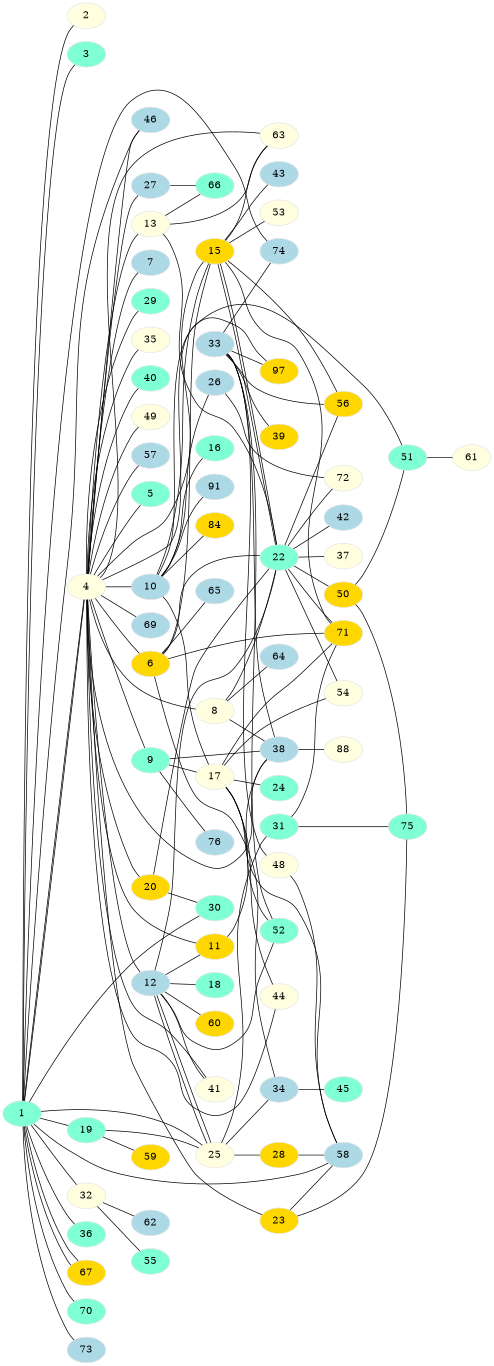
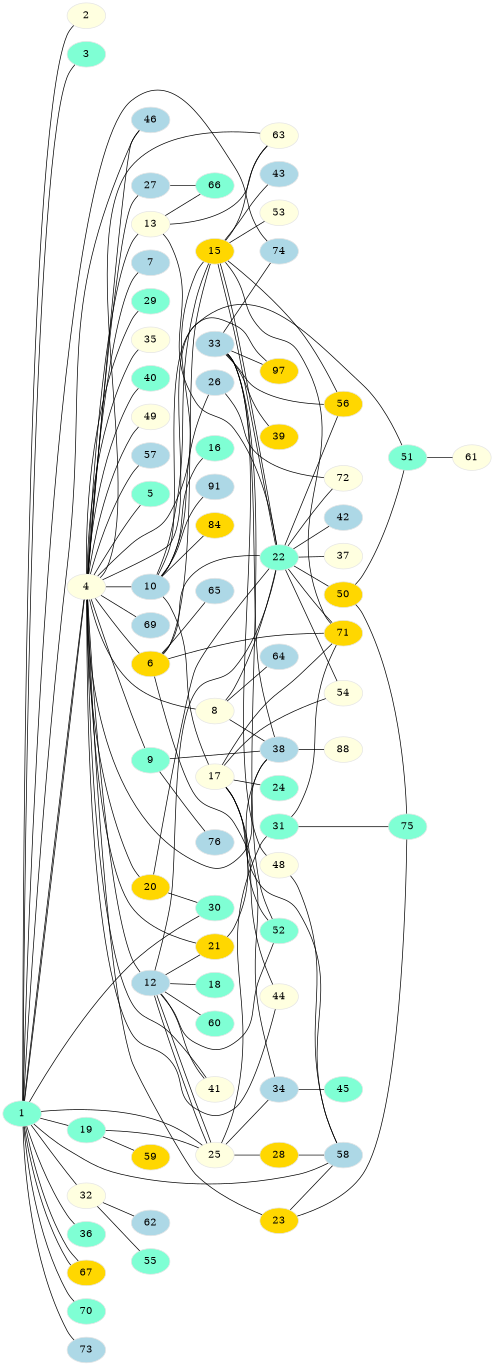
edge "9" -- "17": removed
node "11": label "11" -> "21"
node "60": fillcolor gold -> aquamarine
